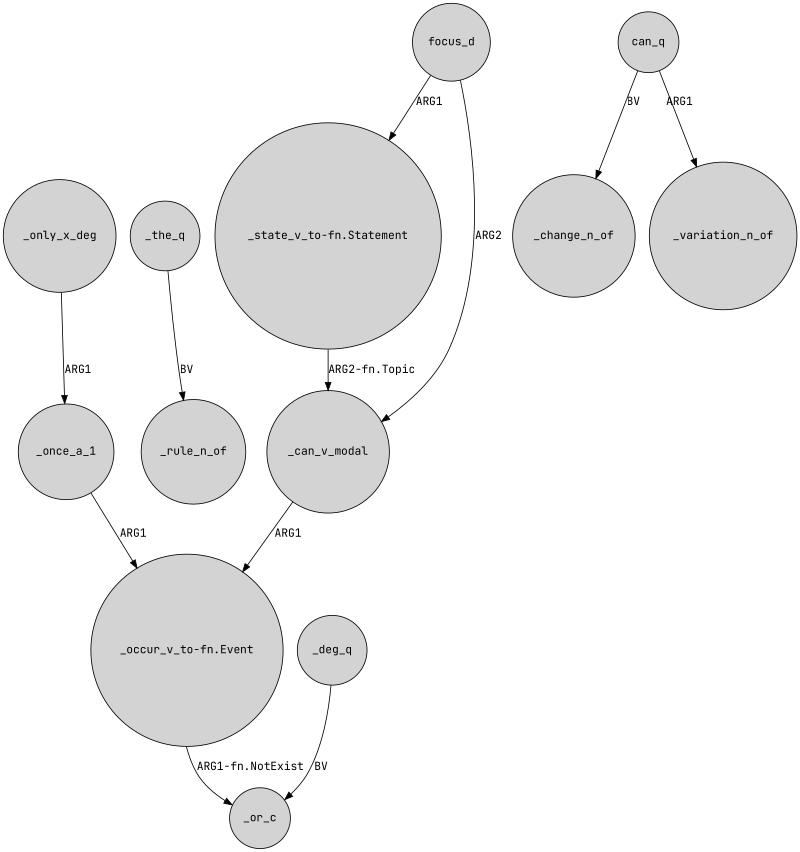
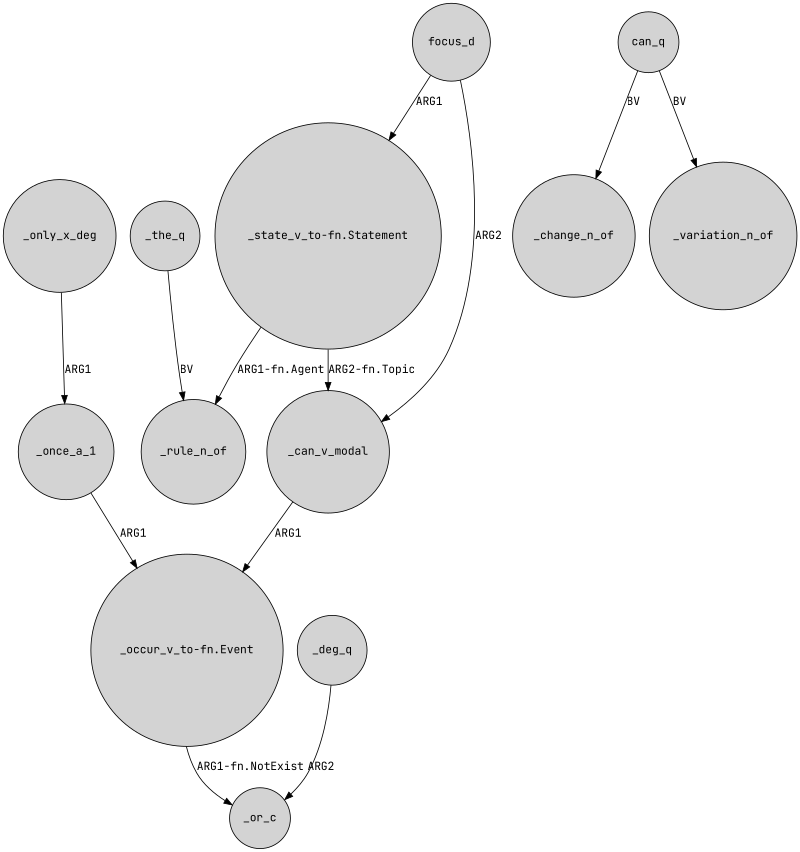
edge "can_q" -> "_variation_n_of": label "ARG1" -> "BV"
edge "_state_v_to-fn.Statement" -> "_rule_n_of": added, label "ARG1-fn.Agent"
edge "_deg_q" -> "_or_c": label "BV" -> "ARG2"
